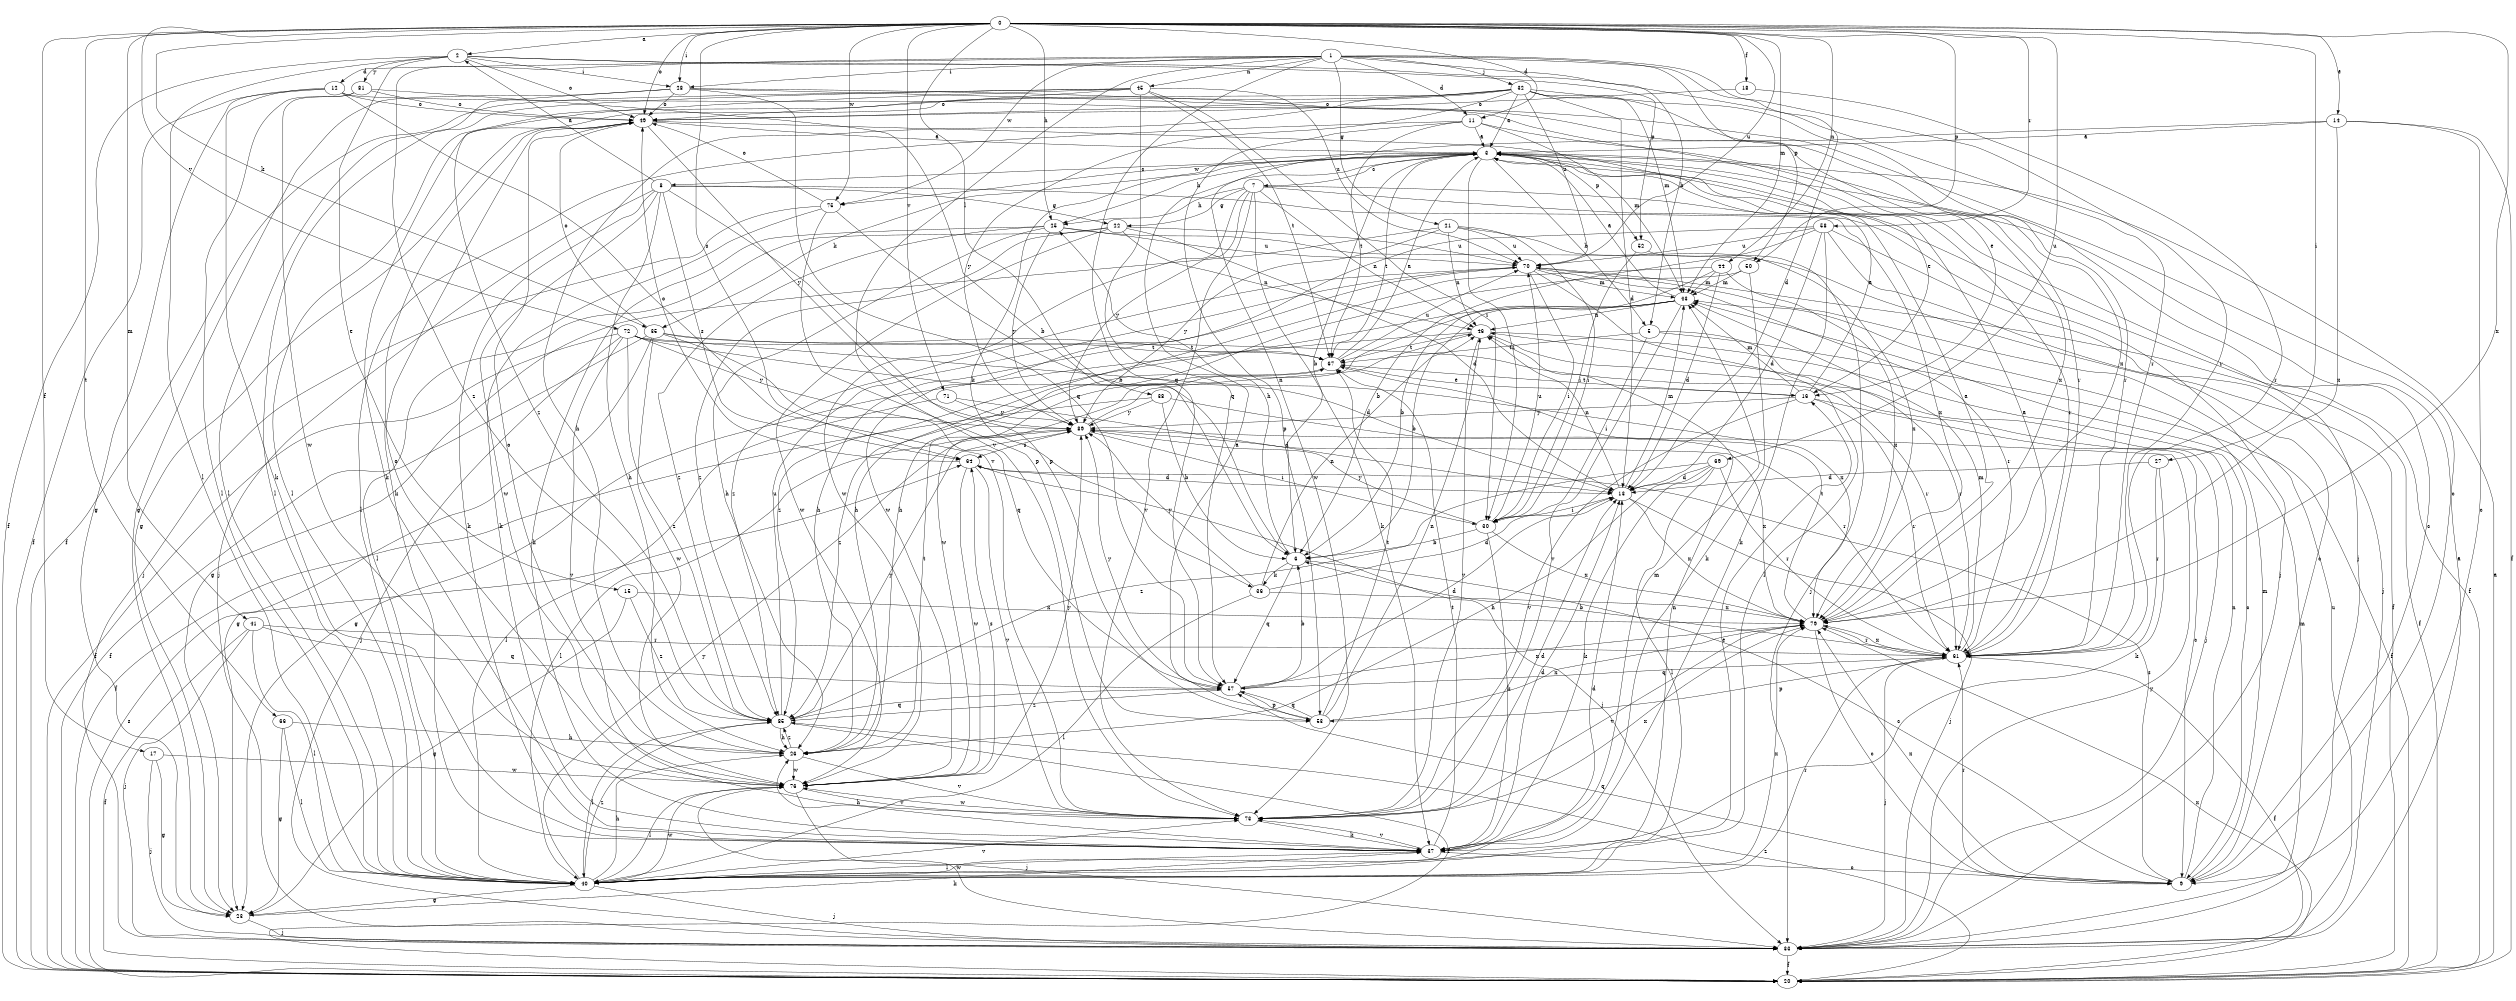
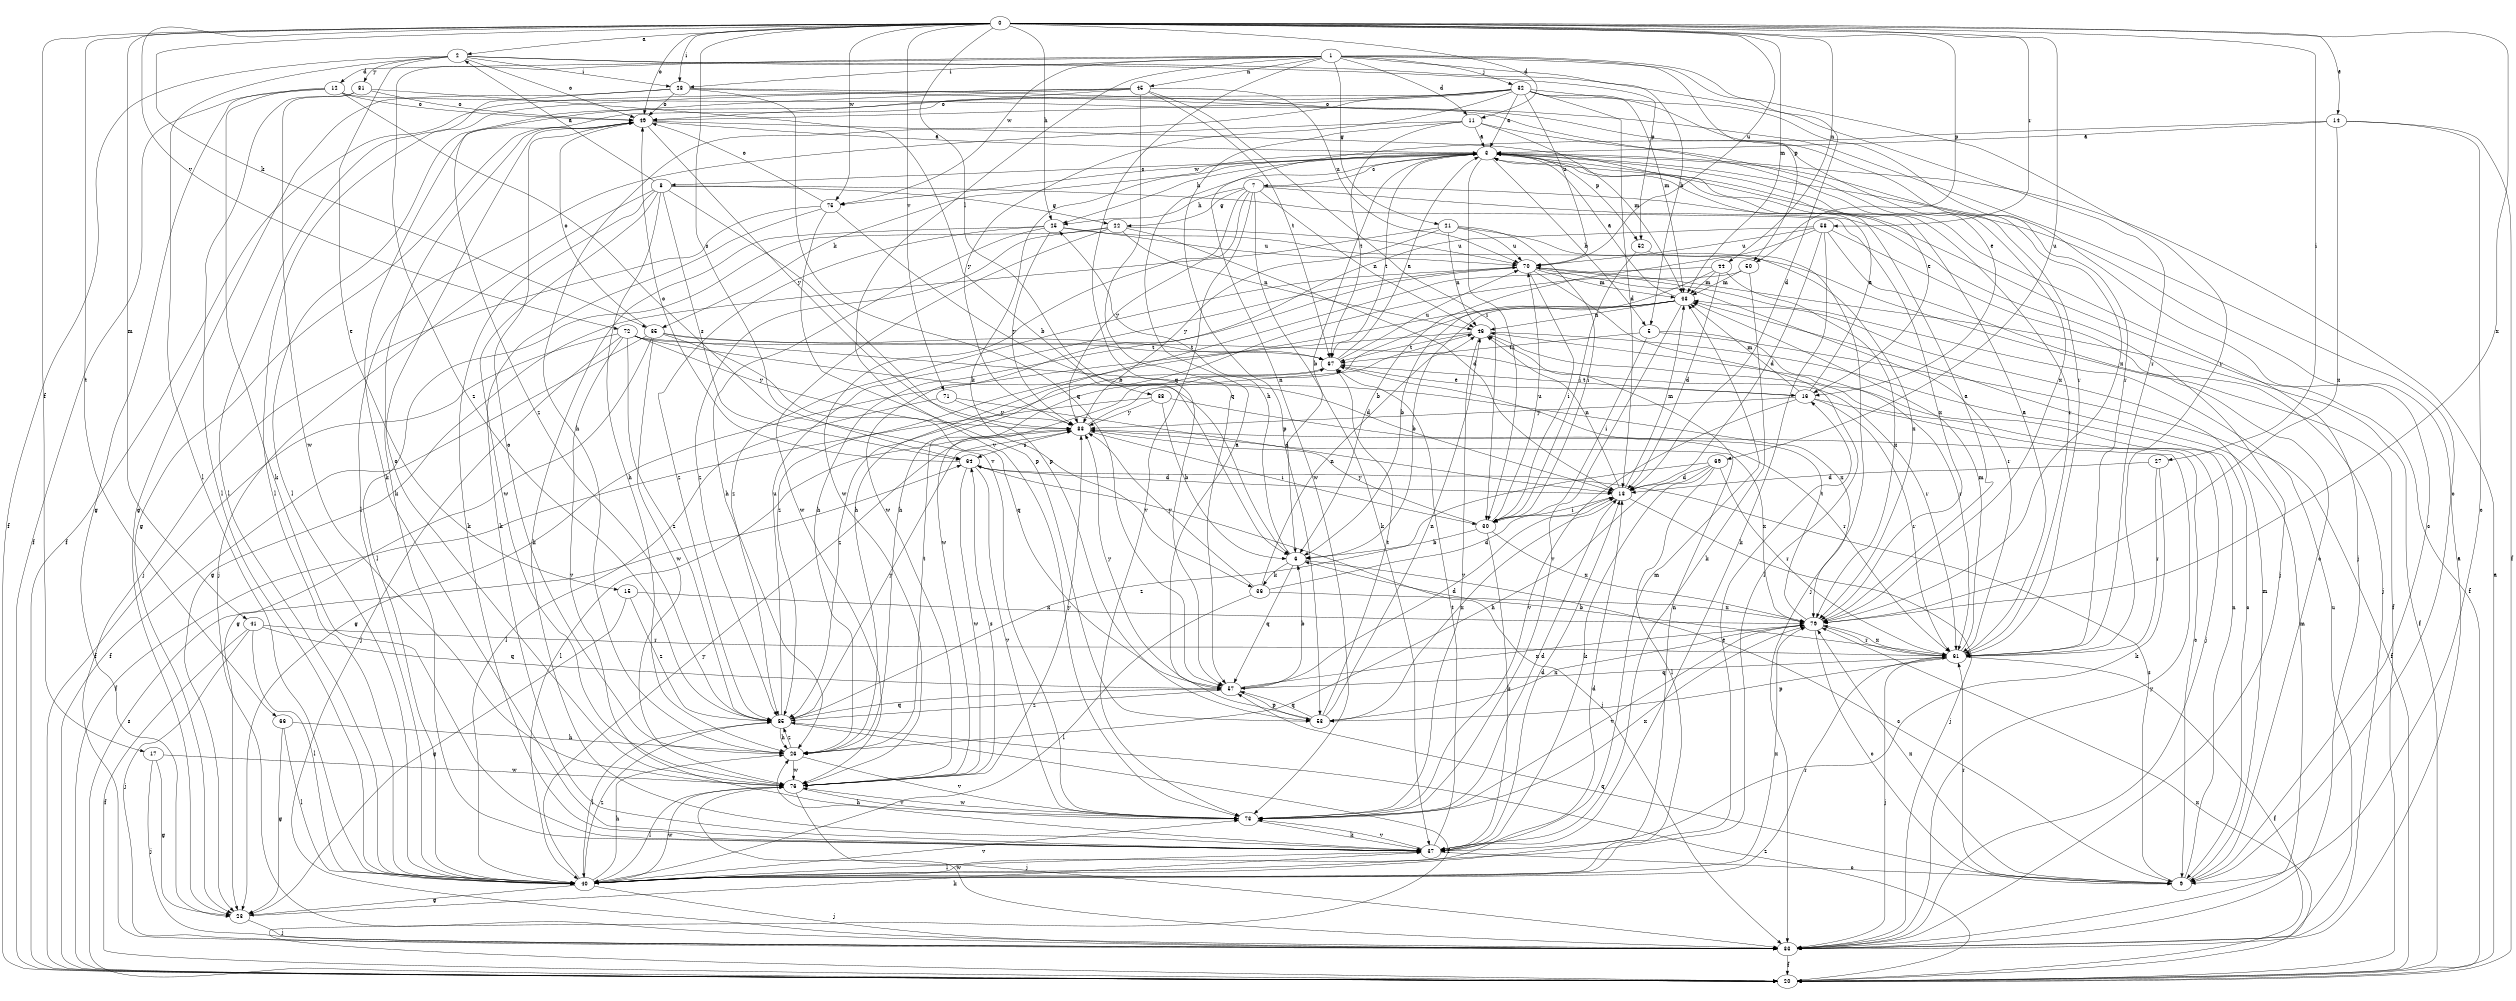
node "18": removed
node "89": label "89" -> "83"
edge "13" -> "79": now "13" -> "53"
